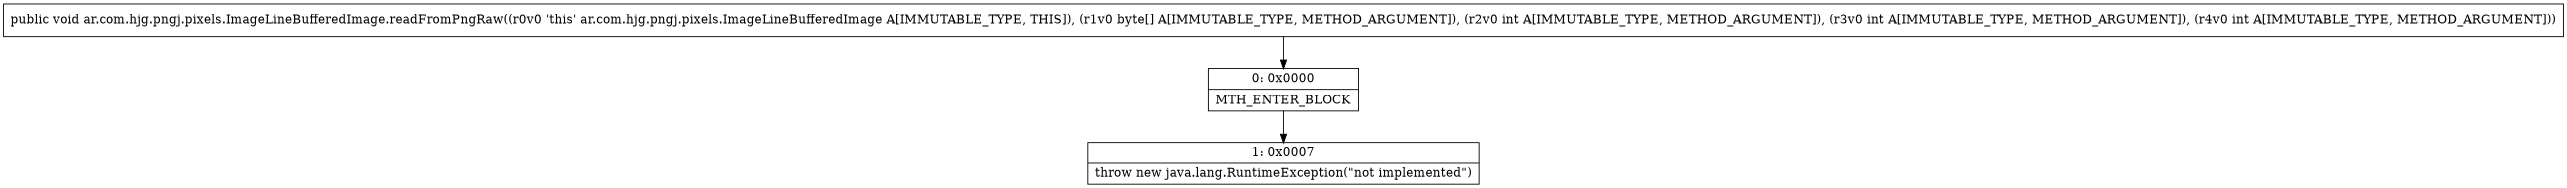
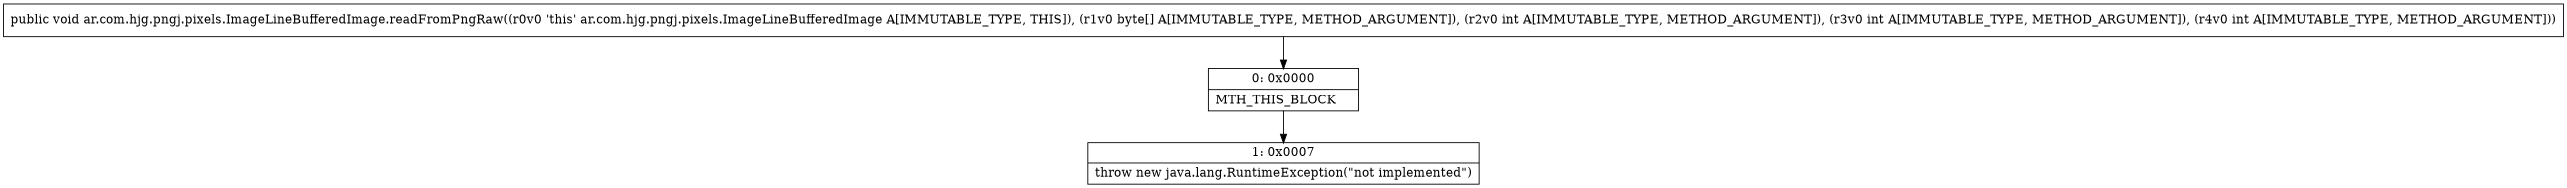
node "0: 0x0000": text "MTH_ENTER_BLOCK" -> "MTH_THIS_BLOCK"
